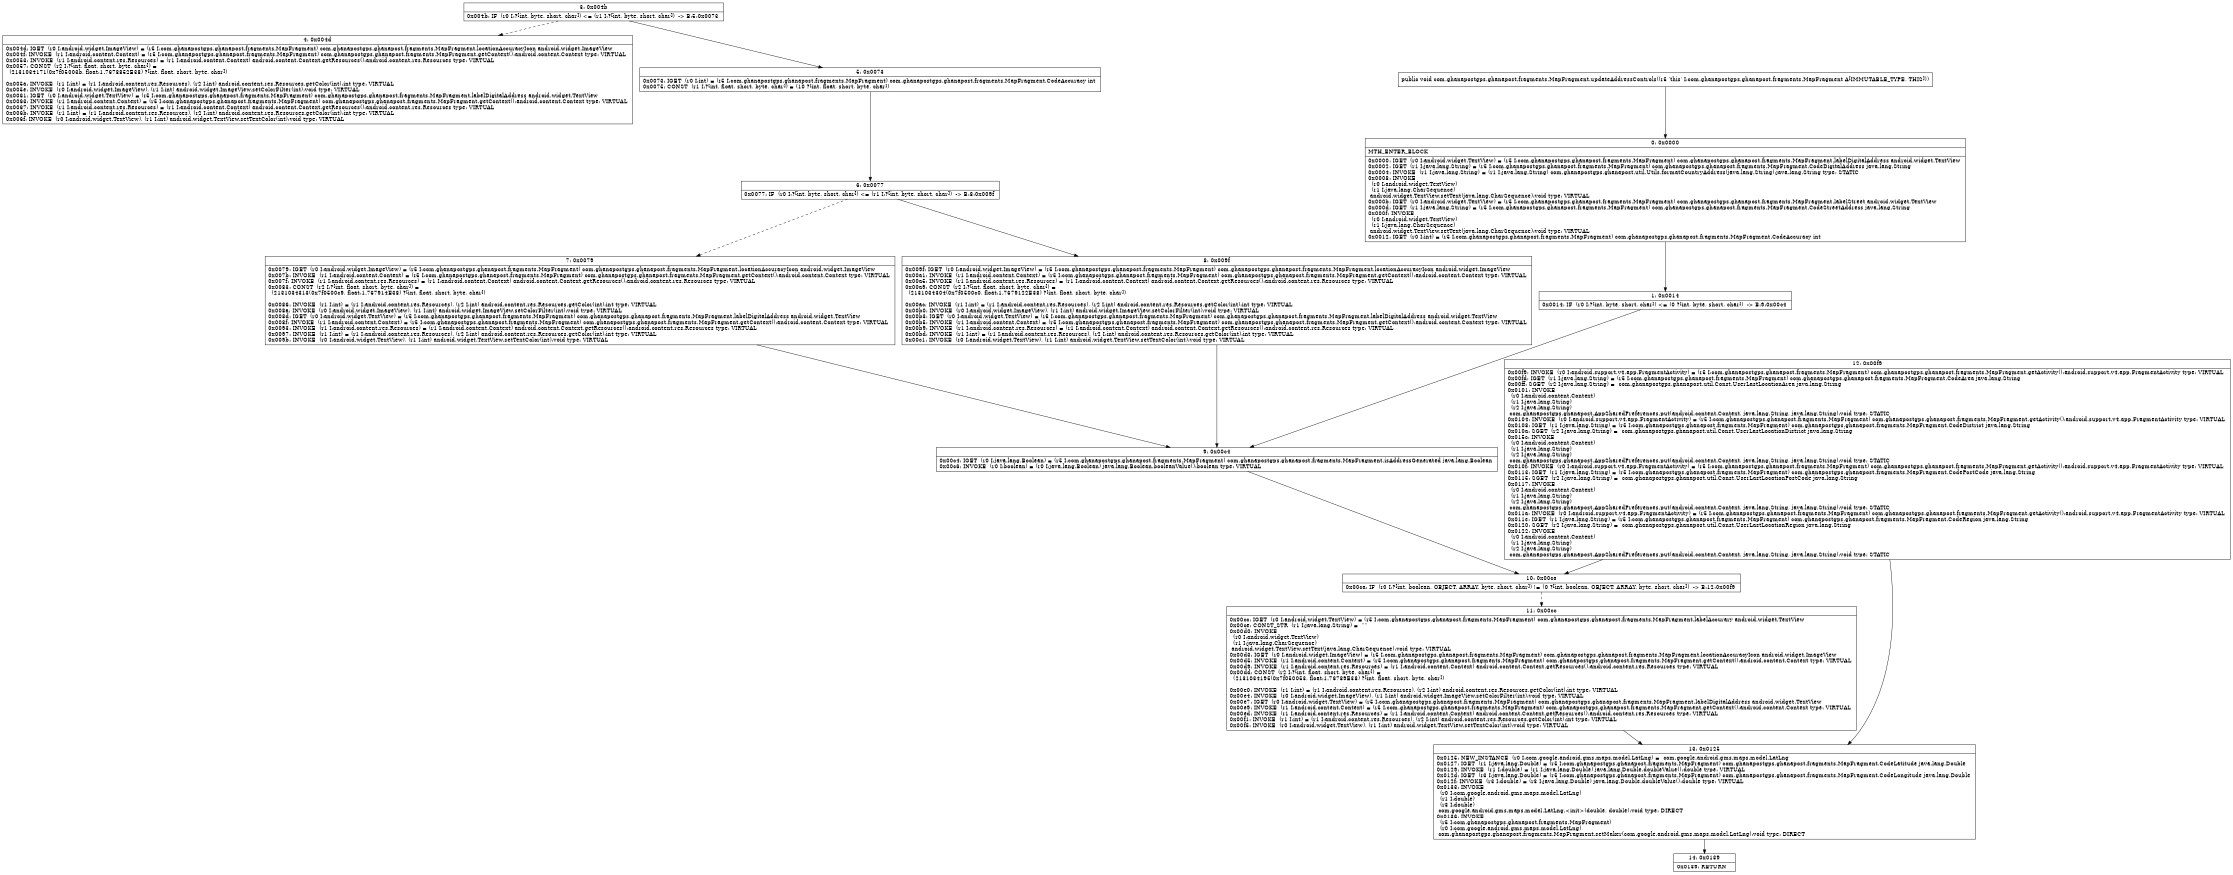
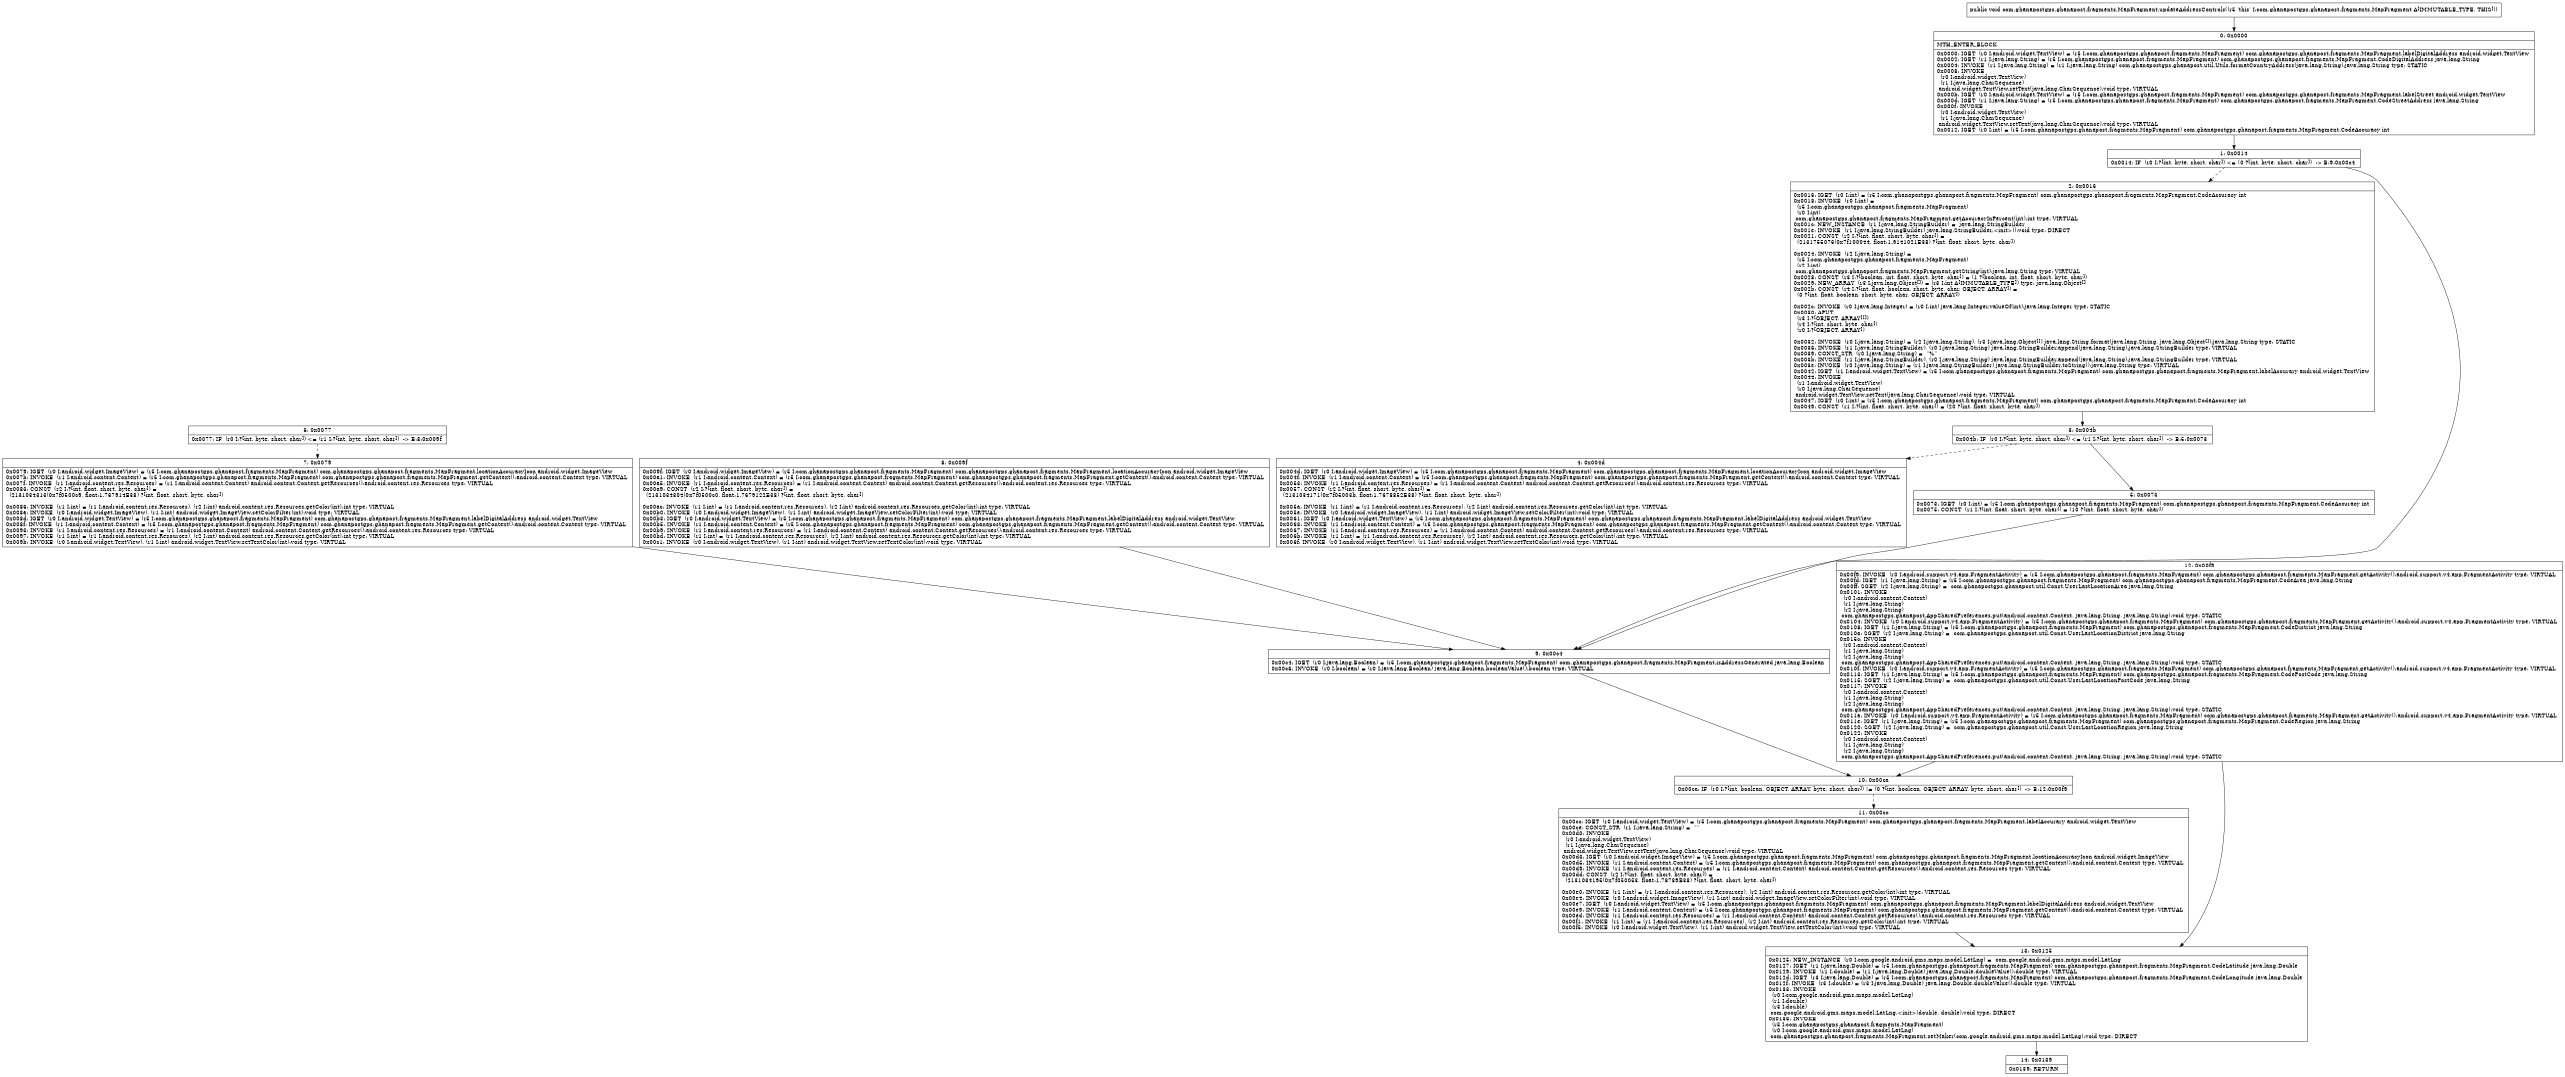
edge "5: 0x0073" -> "6: 0x0077": now "5: 0x0073" -> "9: 0x00c4"
edge "6: 0x0077" -> "8: 0x009f": removed
node "2: 0x0016": added
